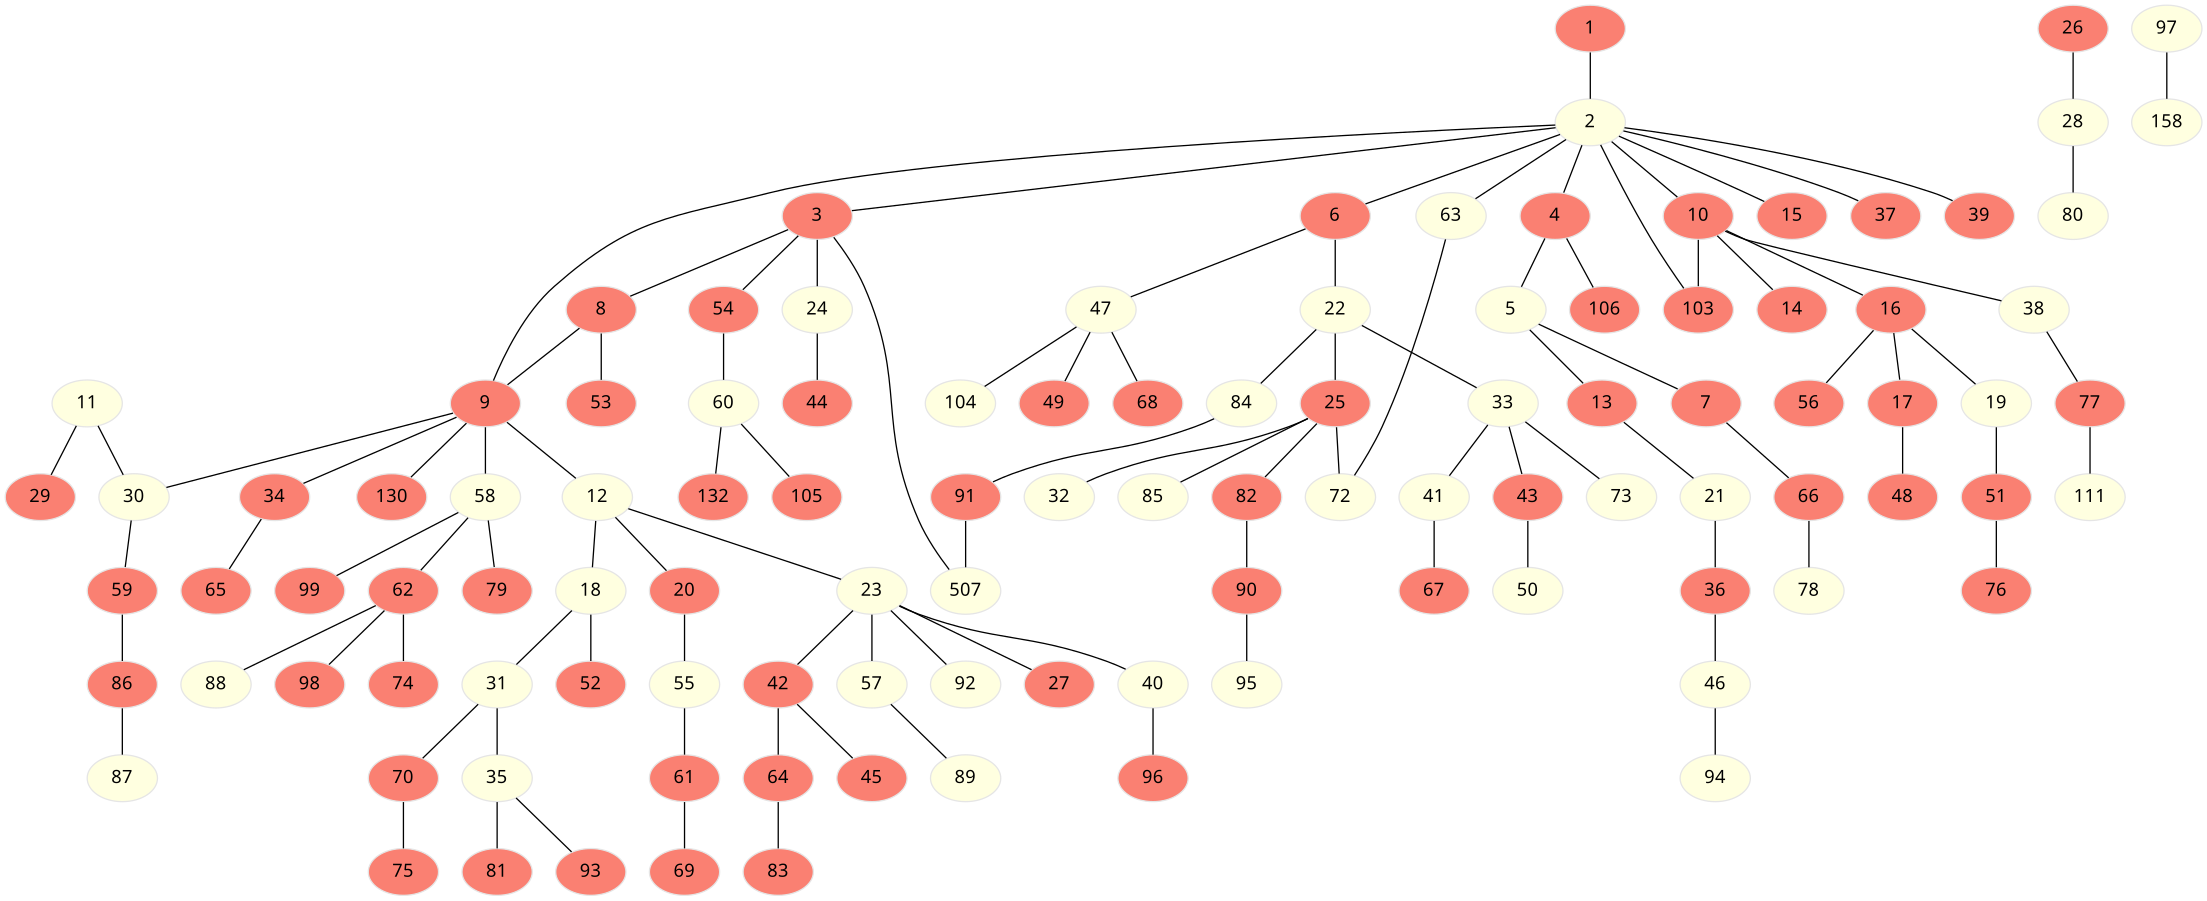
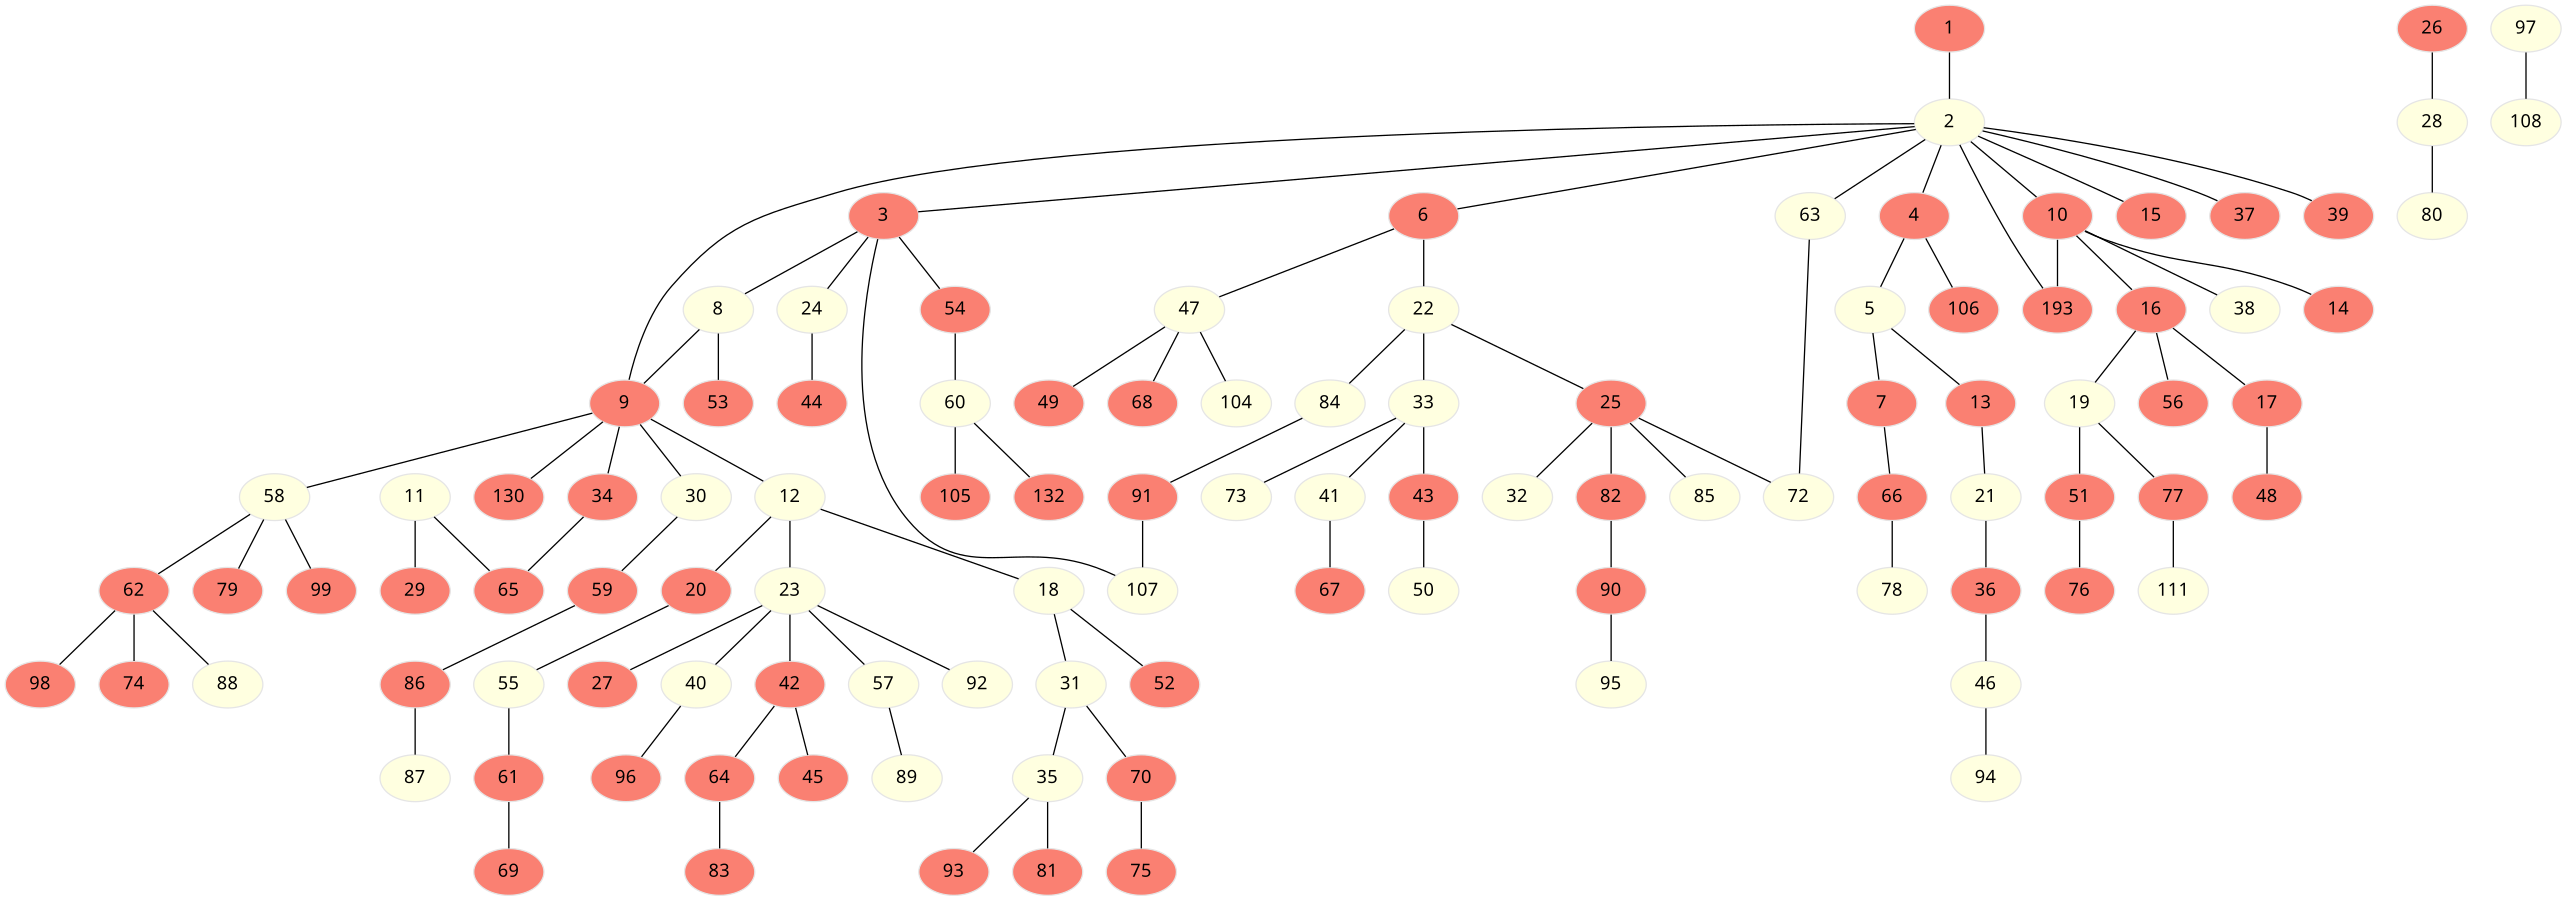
node "158": label "158" -> "108"
node "8": fillcolor salmon -> lightyellow
node "103": label "103" -> "193"
edge "38" -- "77": now "19" -- "77"
edge "11" -- "30": now "11" -- "65"
node "507": label "507" -> "107"
